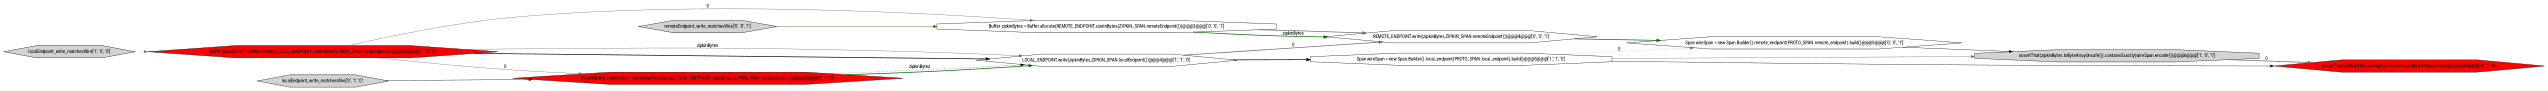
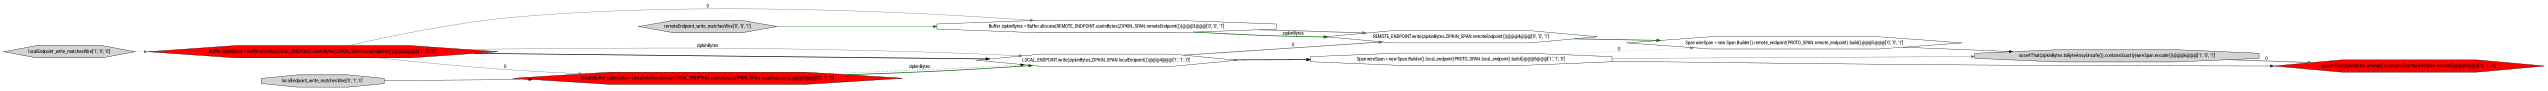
node "localEndpoint_write_matchesWire['0', '1', '0']": shape hexagon -> octagon
